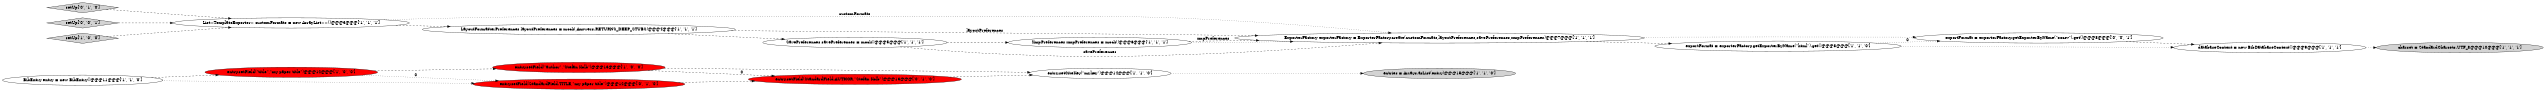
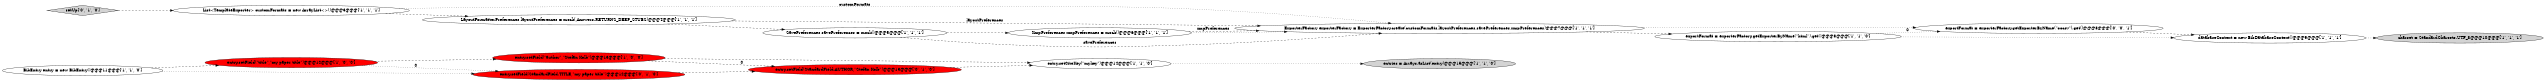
node "setUp['0', '0', '1']": removed
node "setUp['1', '0', '0']": removed
